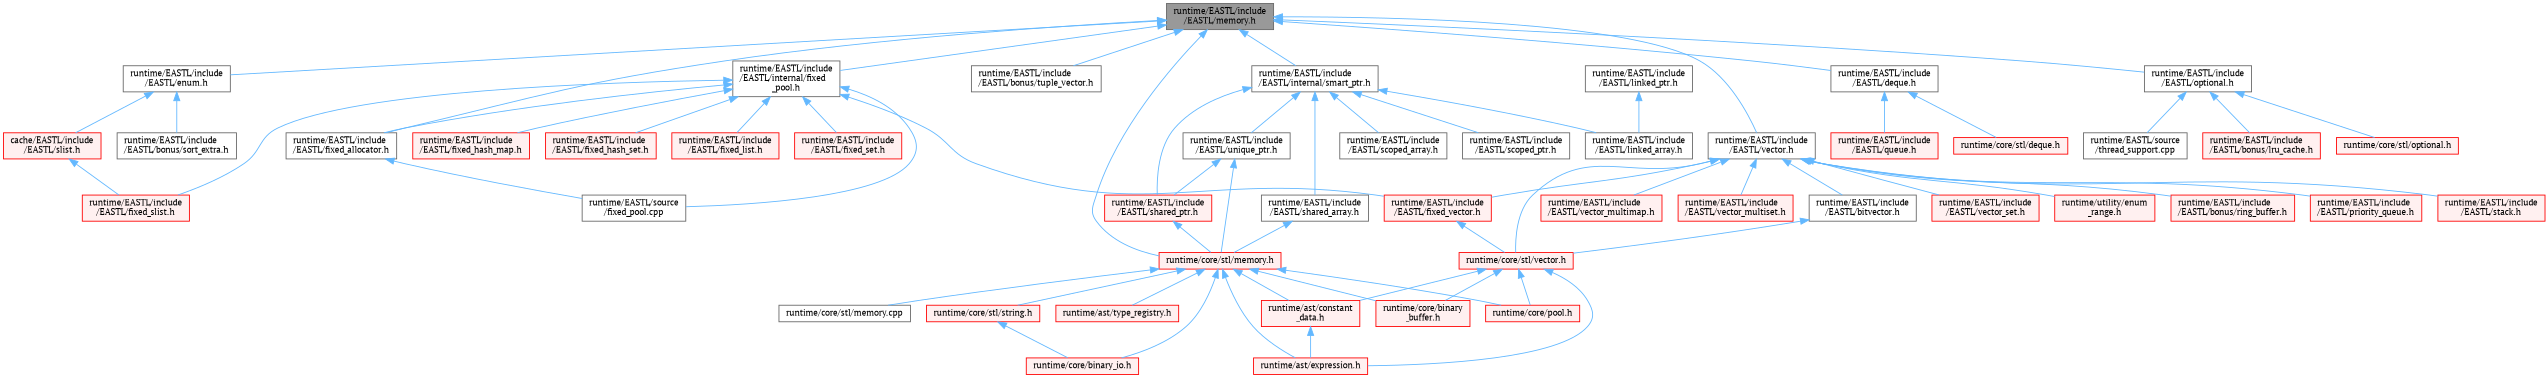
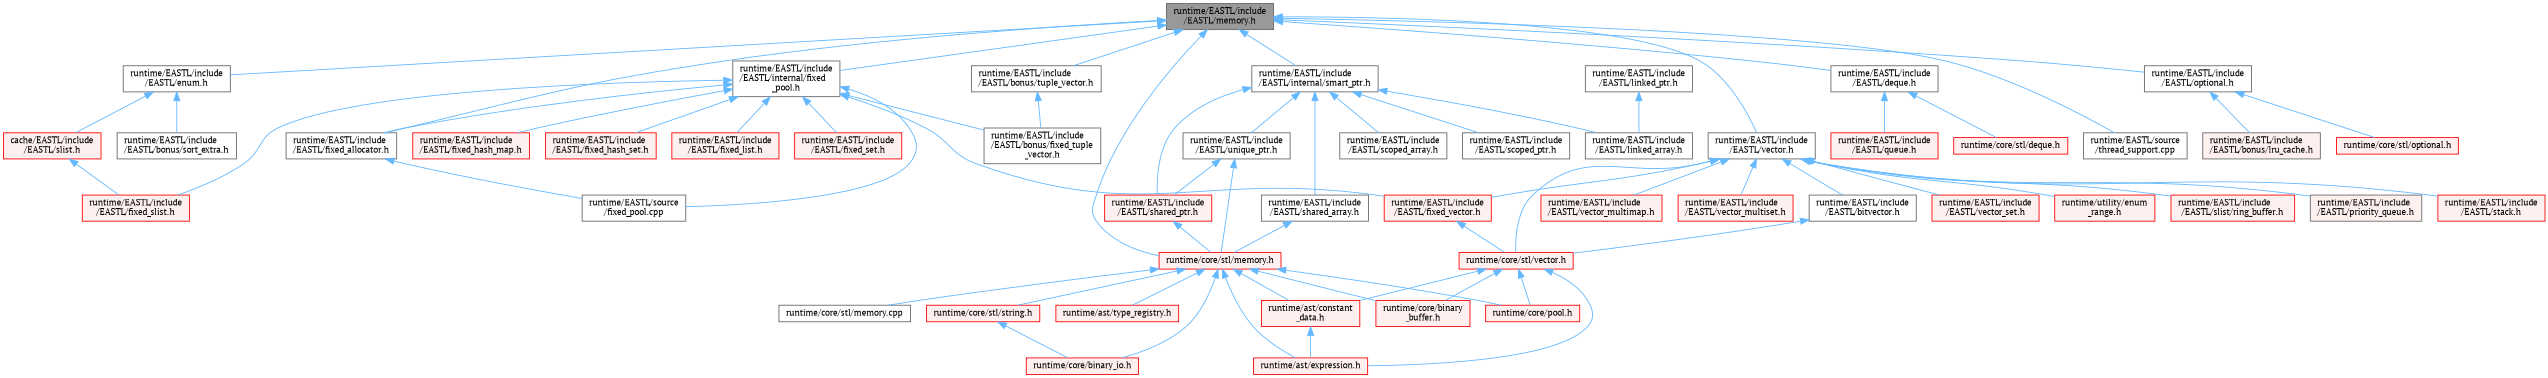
edge "runtime/EASTL/source /thread_support.cpp" -> "runtime/EASTL/include /EASTL/optional.h": now "runtime/EASTL/source /thread_support.cpp" -> "runtime/EASTL/include /EASTL/memory.h"
node "runtime/EASTL/include /EASTL/bonus/fixed_tuple _vector.h": added
node "runtime/EASTL/include /EASTL/bonus/lru_cache.h": color red -> grey40
node "runtime/EASTL/include /EASTL/bonus/ring_buffer.h": label "runtime/EASTL/include /EASTL/bonus/ring_buffer.h" -> "runtime/EASTL/include /EASTL/slist/ring_buffer.h"
node "runtime/EASTL/include /EASTL/priority_queue.h": color red -> grey40
